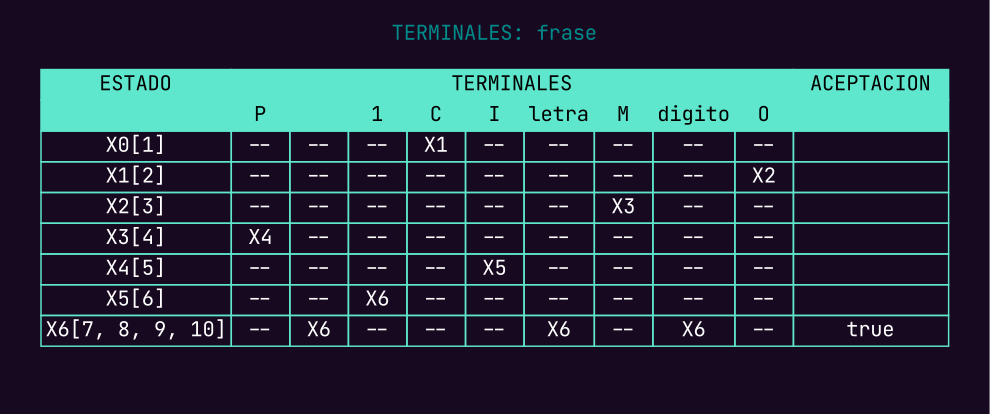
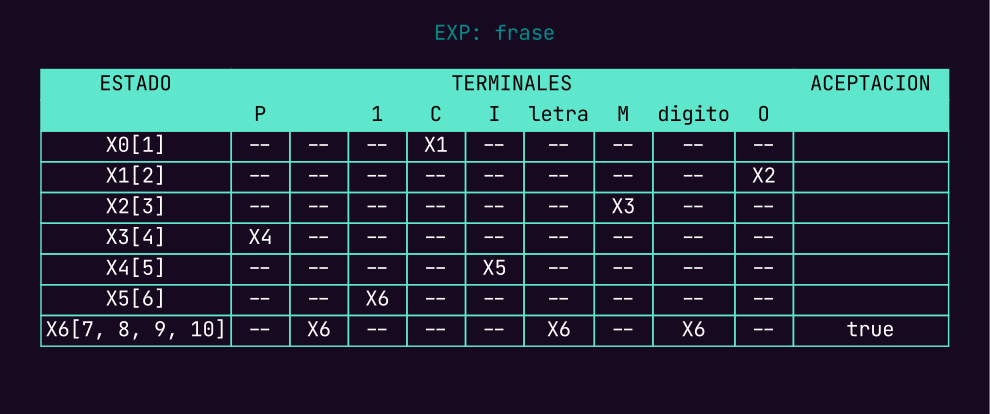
cluster "TERMINALES: frase": label "TERMINALES: frase" -> "EXP: frase"
